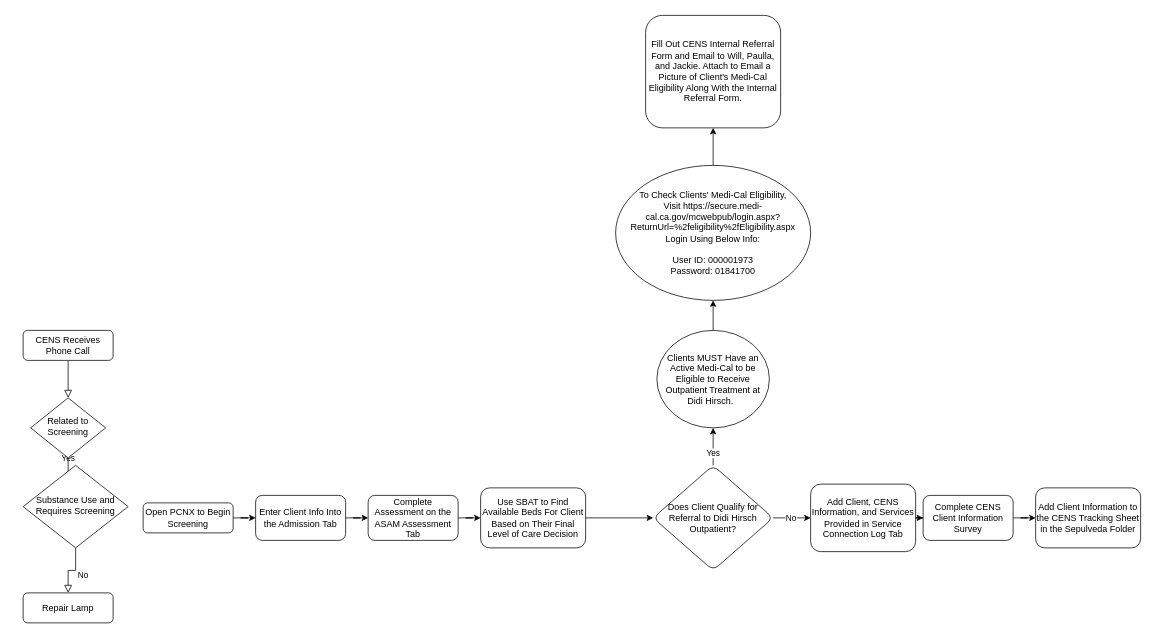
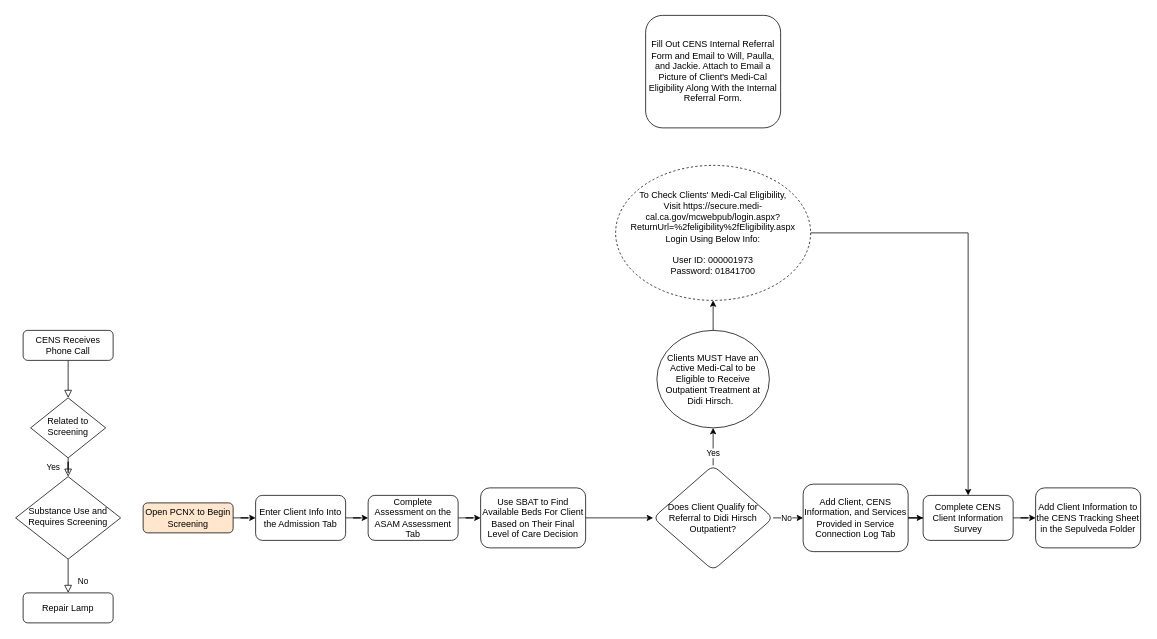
edge "To Check Clients' Medi-Cal Eligibility, Visit https://secure.medi-cal.ca.gov/mcwebpub/login.aspx?ReturnUrl=%2feligibility%2fEligibility.aspx Login Using Below Info: User ID: 000001973 Password: 01841700" -> "Fill Out CENS Internal Referral Form and Email to Will, Paulla, and Jackie. Attach to Email a Picture of Client's Medi-Cal Eligibility Along With the Internal Referral Form.": now "To Check Clients' Medi-Cal Eligibility, Visit https://secure.medi-cal.ca.gov/mcwebpub/login.aspx?ReturnUrl=%2feligibility%2fEligibility.aspx Login Using Below Info: User ID: 000001973 Password: 01841700" -> "Complete CENS Client Information Survey"
node "To Check Clients' Medi-Cal Eligibility, Visit https://secure.medi-cal.ca.gov/mcwebpub/login.aspx?ReturnUrl=%2feligibility%2fEligibility.aspx Login Using Below Info: User ID: 000001973 Password: 01841700": style solid -> dashed
node "Substance Use and Requires Screening": moved (75, 507) -> (68, 518)
node "Open PCNX to Begin Screening": fillcolor #ffffff -> #ffe6cc
node "Add Client, CENS Information, and Services Provided in Service Connection Log Tab": moved (863, 518) -> (855, 518)
